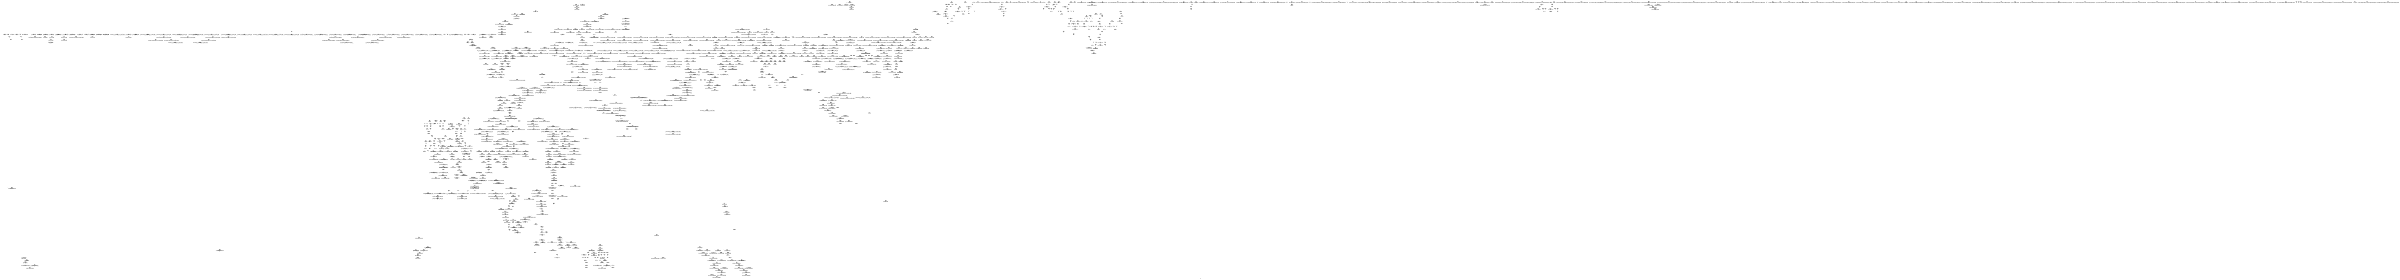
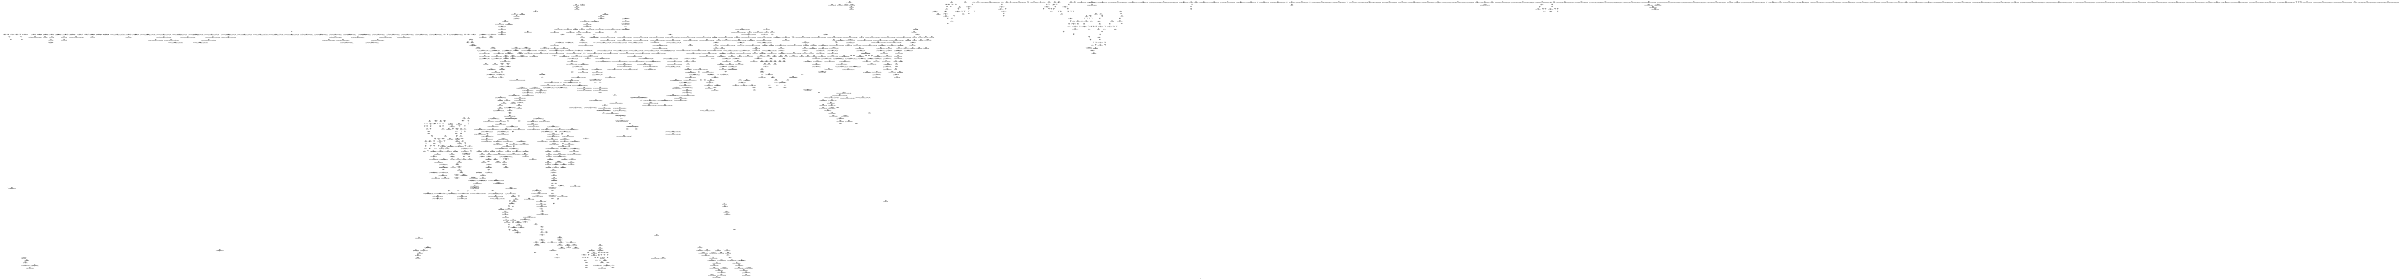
node "NodeID: 2223": added
